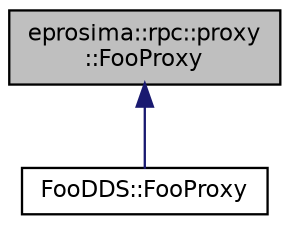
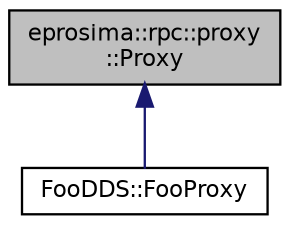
node "eprosima::rpc::proxy ::FooProxy": label "eprosima::rpc::proxy ::FooProxy" -> "eprosima::rpc::proxy ::Proxy"
